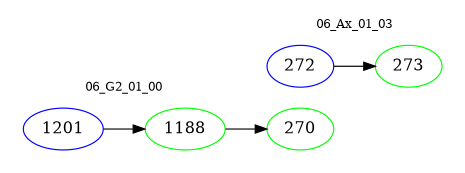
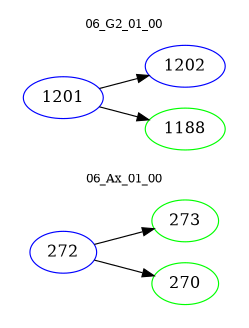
cluster "06_Ax_01_03": label "06_Ax_01_03" -> "06_Ax_01_00"
node "1202": added
edge "1188" -> "270": now "272" -> "270"
